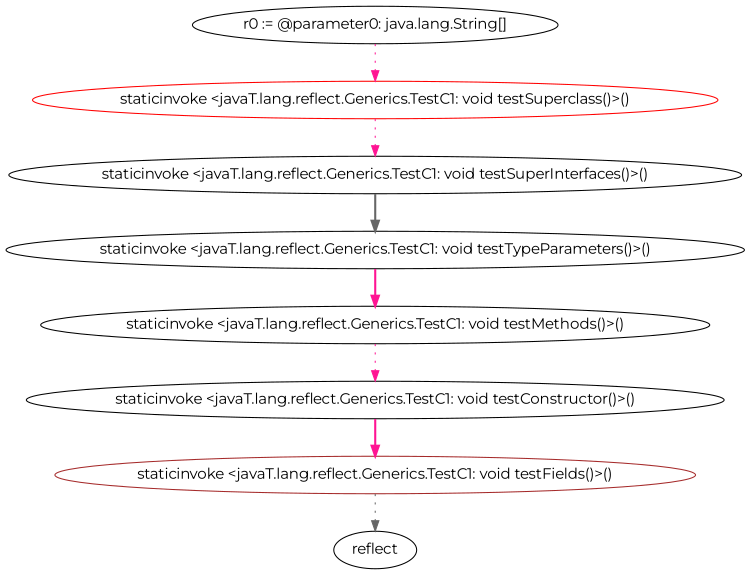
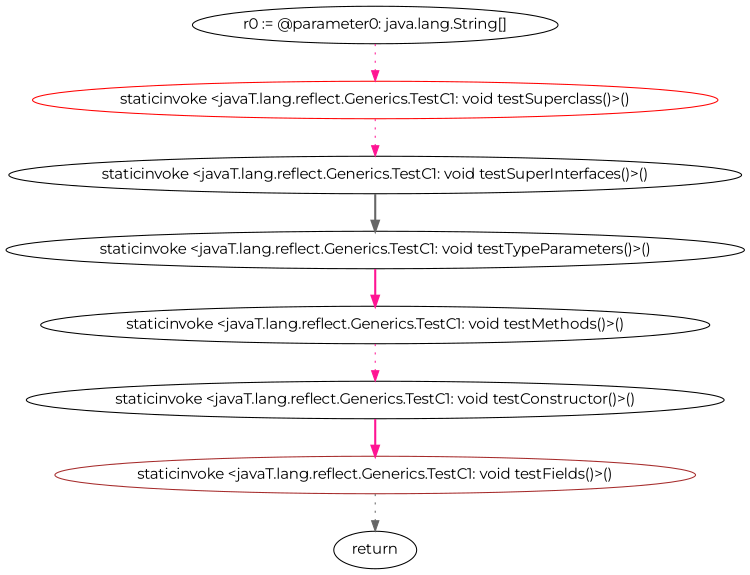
node "reflect": label "reflect" -> "return"
